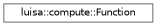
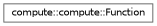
node "luisa::compute::Function": label "luisa::compute::Function" -> "compute::compute::Function"
